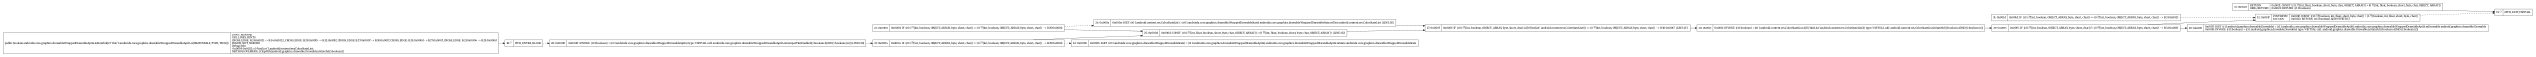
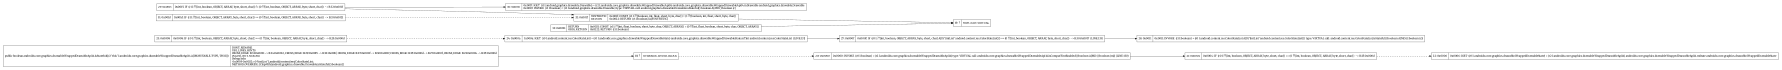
node "33: 0x0021": text "0x0022: RETURN  (r1 I:boolean)" -> "0x0222: RETURN  (r1 I:boolean)"
edge "32: 0x001f" -> "19: ?": style dashed -> solid
edge "28: 0x0011" -> "29: 0x0015": removed
node "25: 0x000d": removed
node "18: ?": text "MTH_ENTER_BLOCK" -> "OVERRIDE_ENTER_BLOCK"
